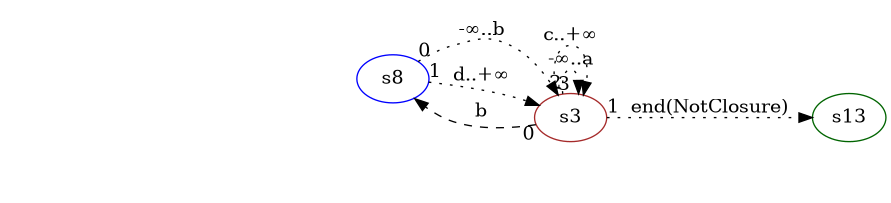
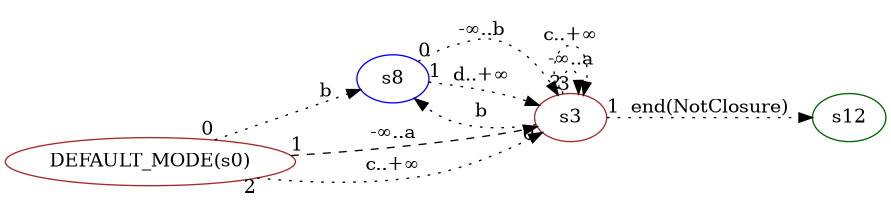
node "s13": label "s13" -> "s12"
edge "s3" -> "s8": style dashed -> dotted
node "DEFAULT_MODE(s0)": added
